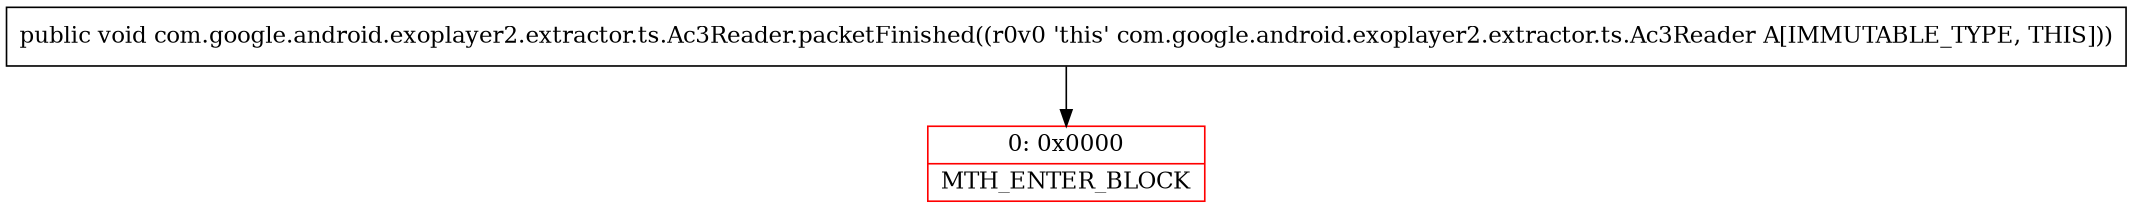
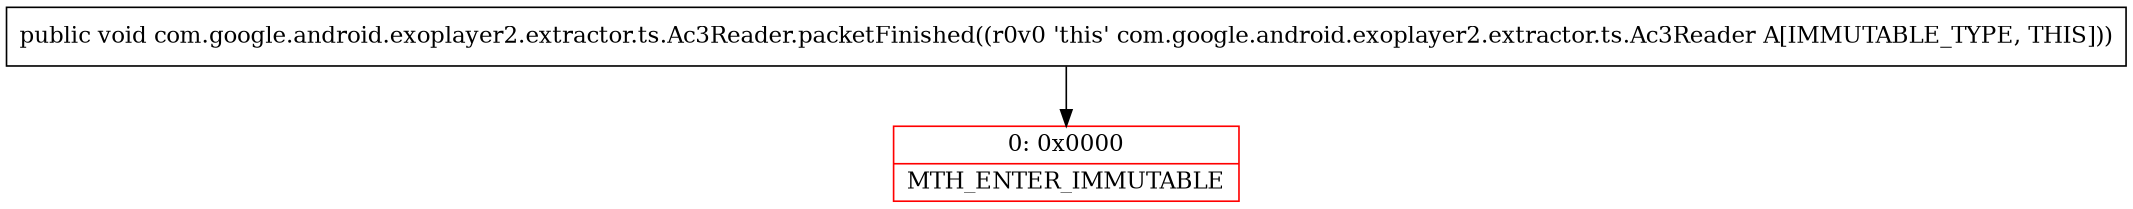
node "0: 0x0000": text "MTH_ENTER_BLOCK" -> "MTH_ENTER_IMMUTABLE"
